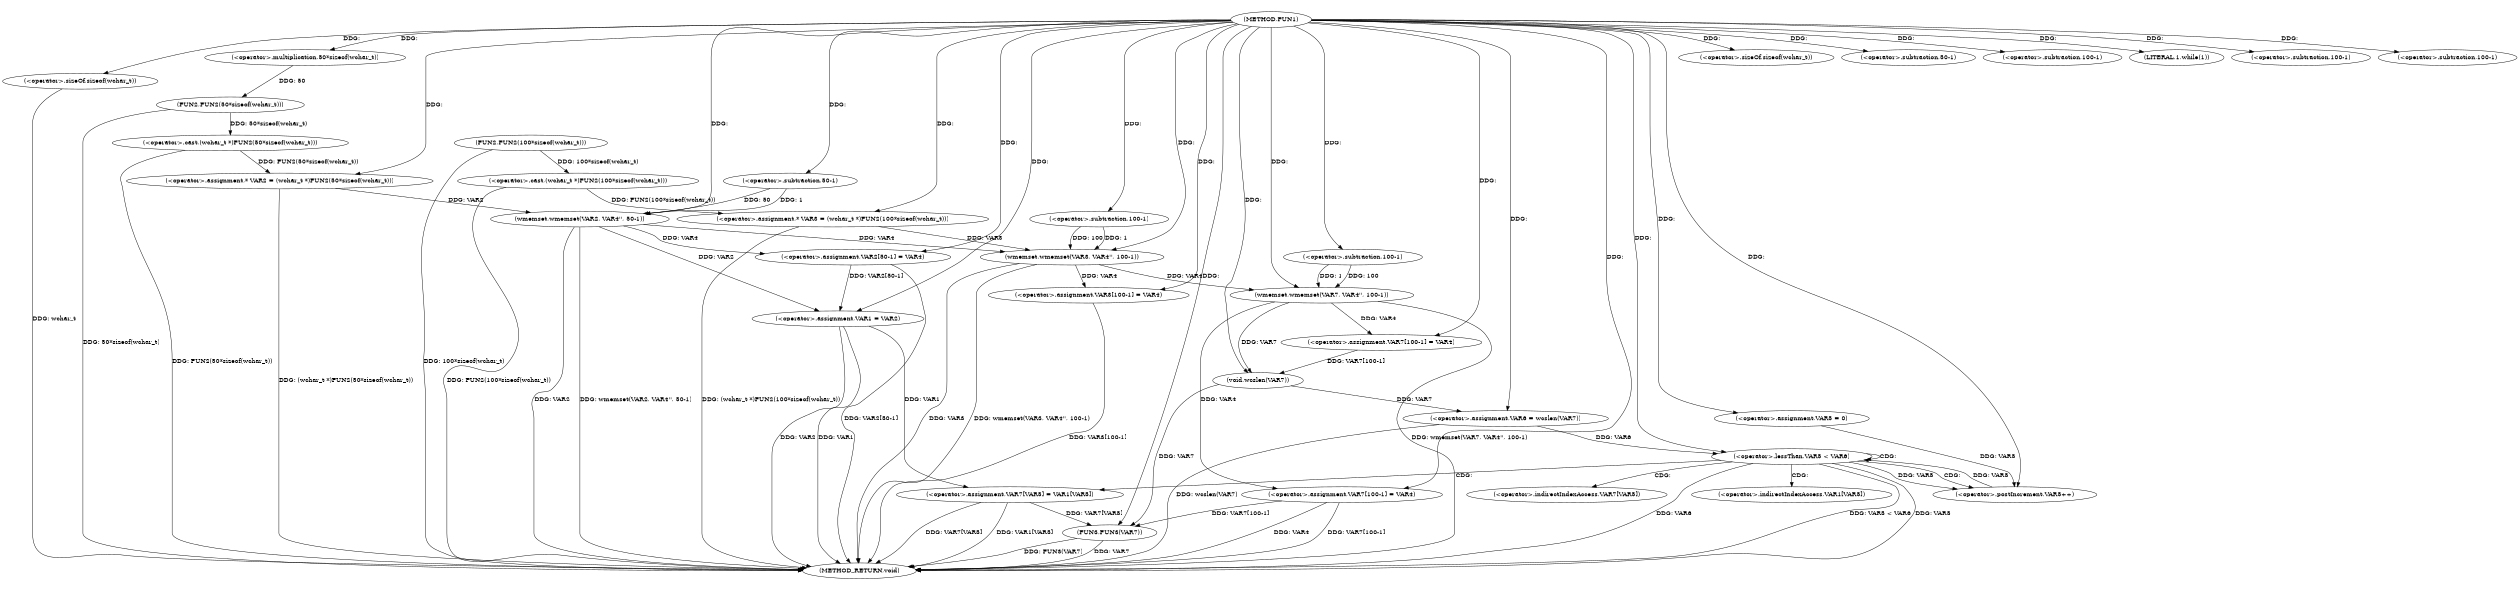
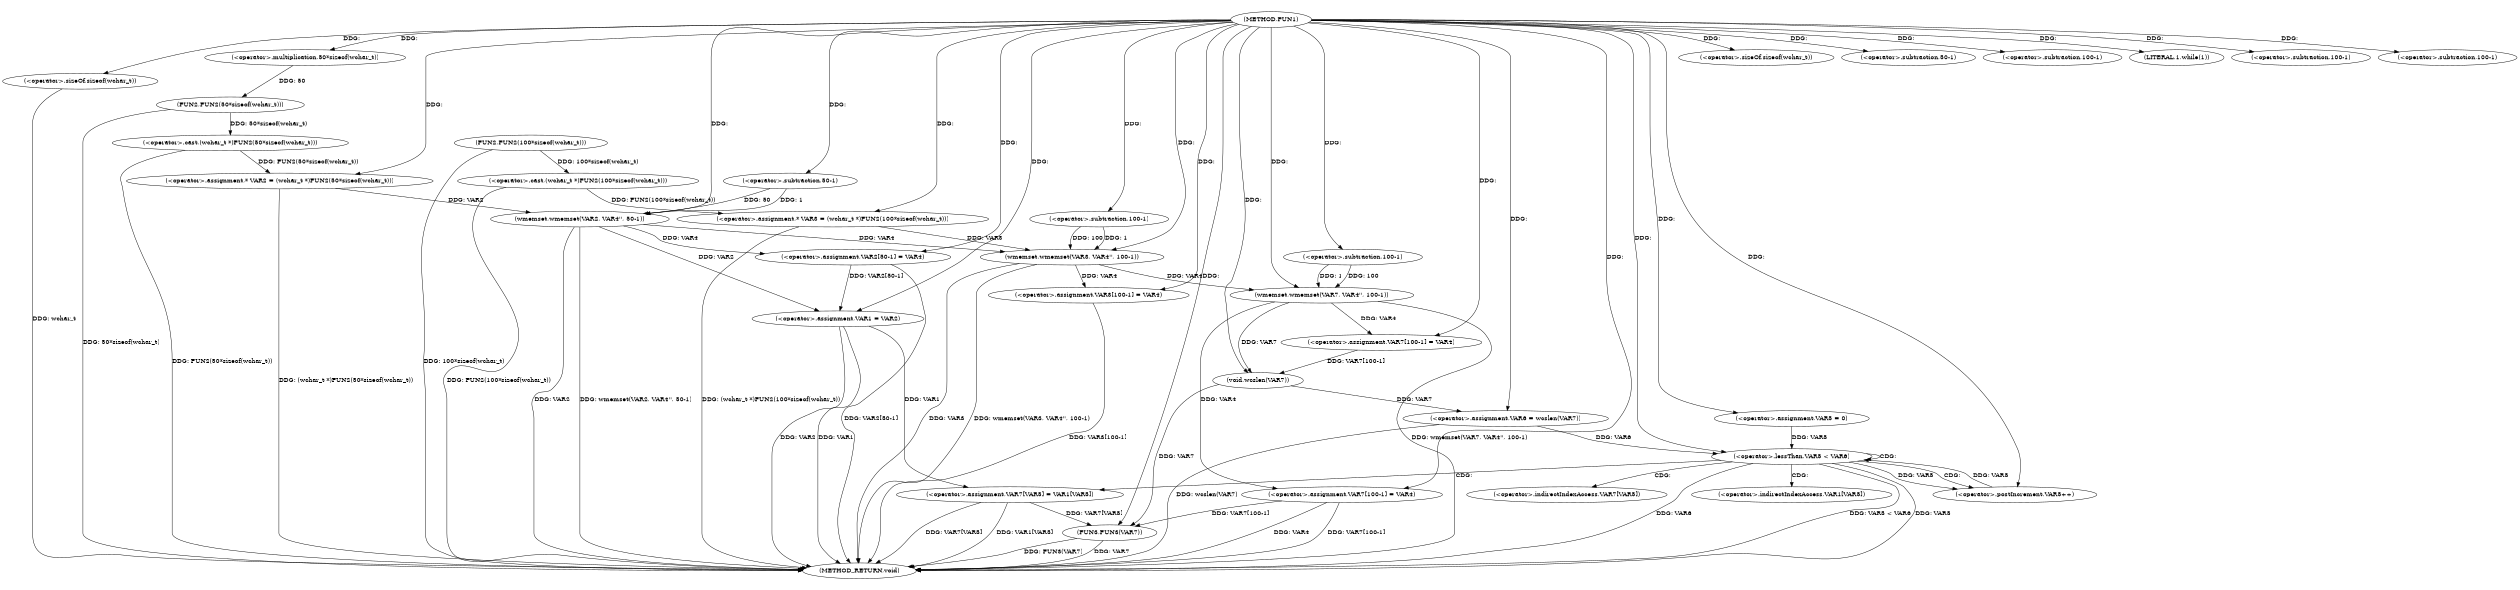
edge "(<operator>.assignment,VAR5 = 0)" -> "(<operator>.postIncrement,VAR5++)": now "(<operator>.assignment,VAR5 = 0)" -> "(<operator>.lessThan,VAR5 < VAR6)"
